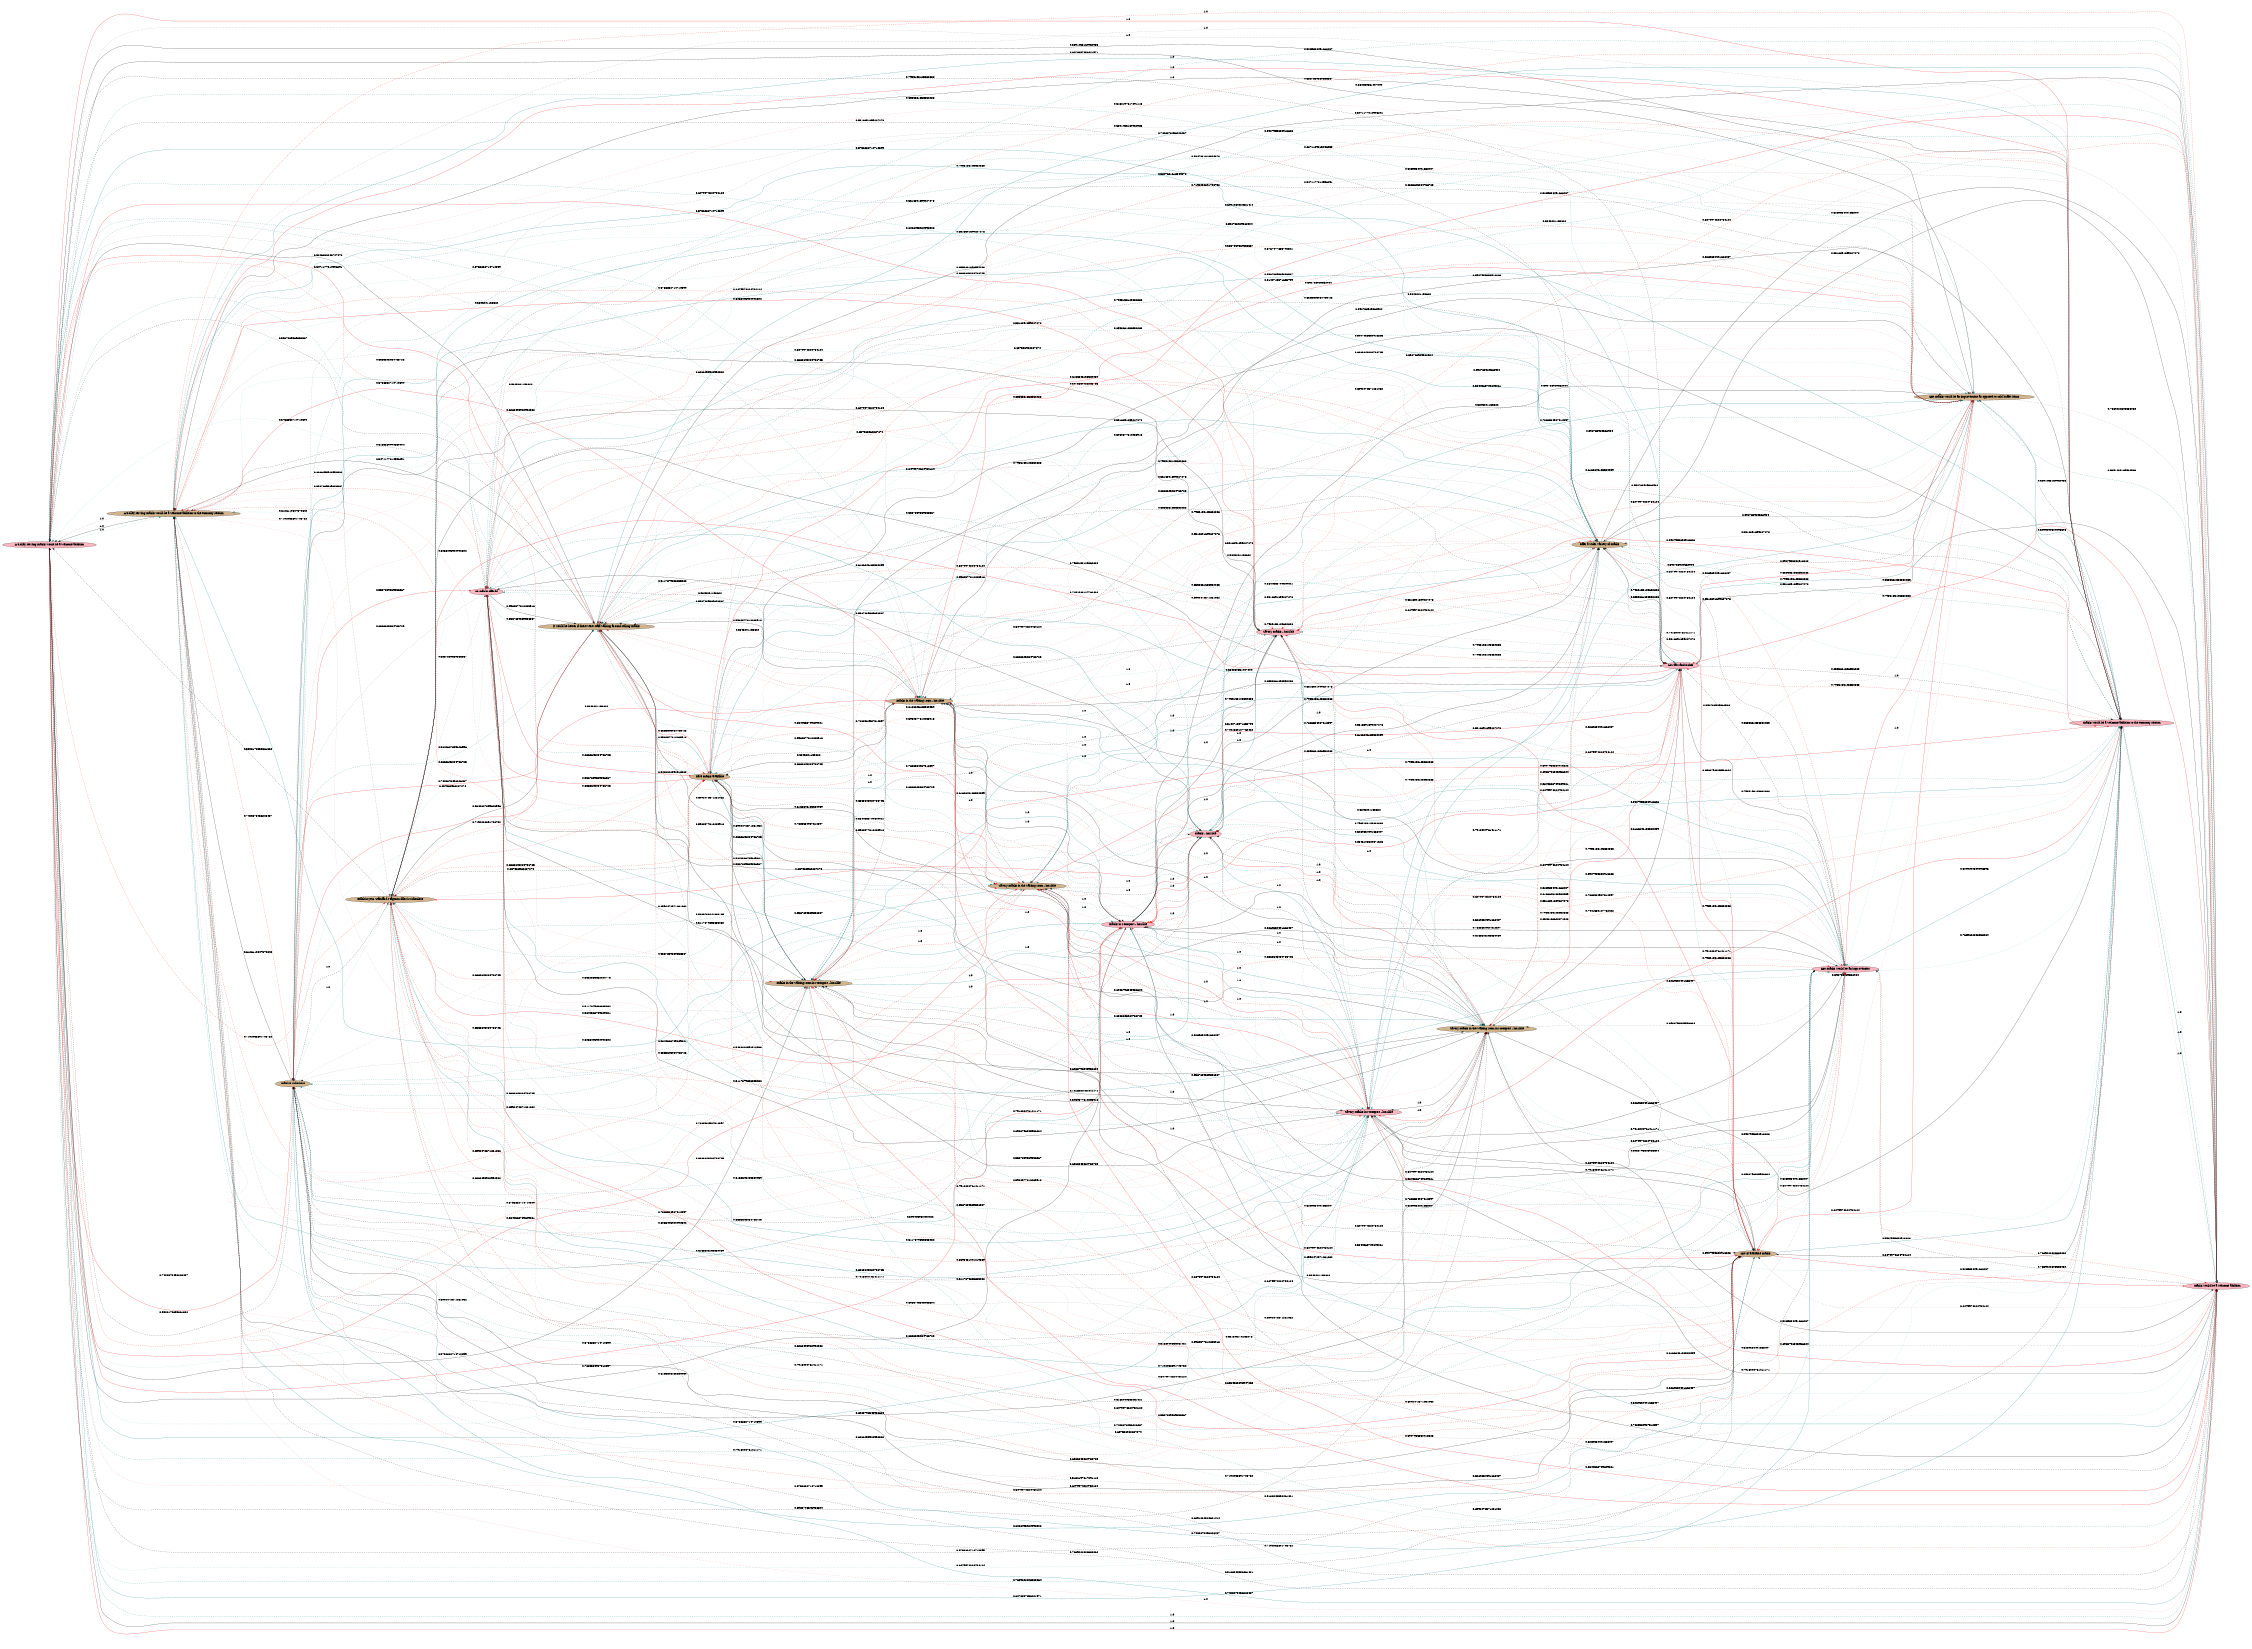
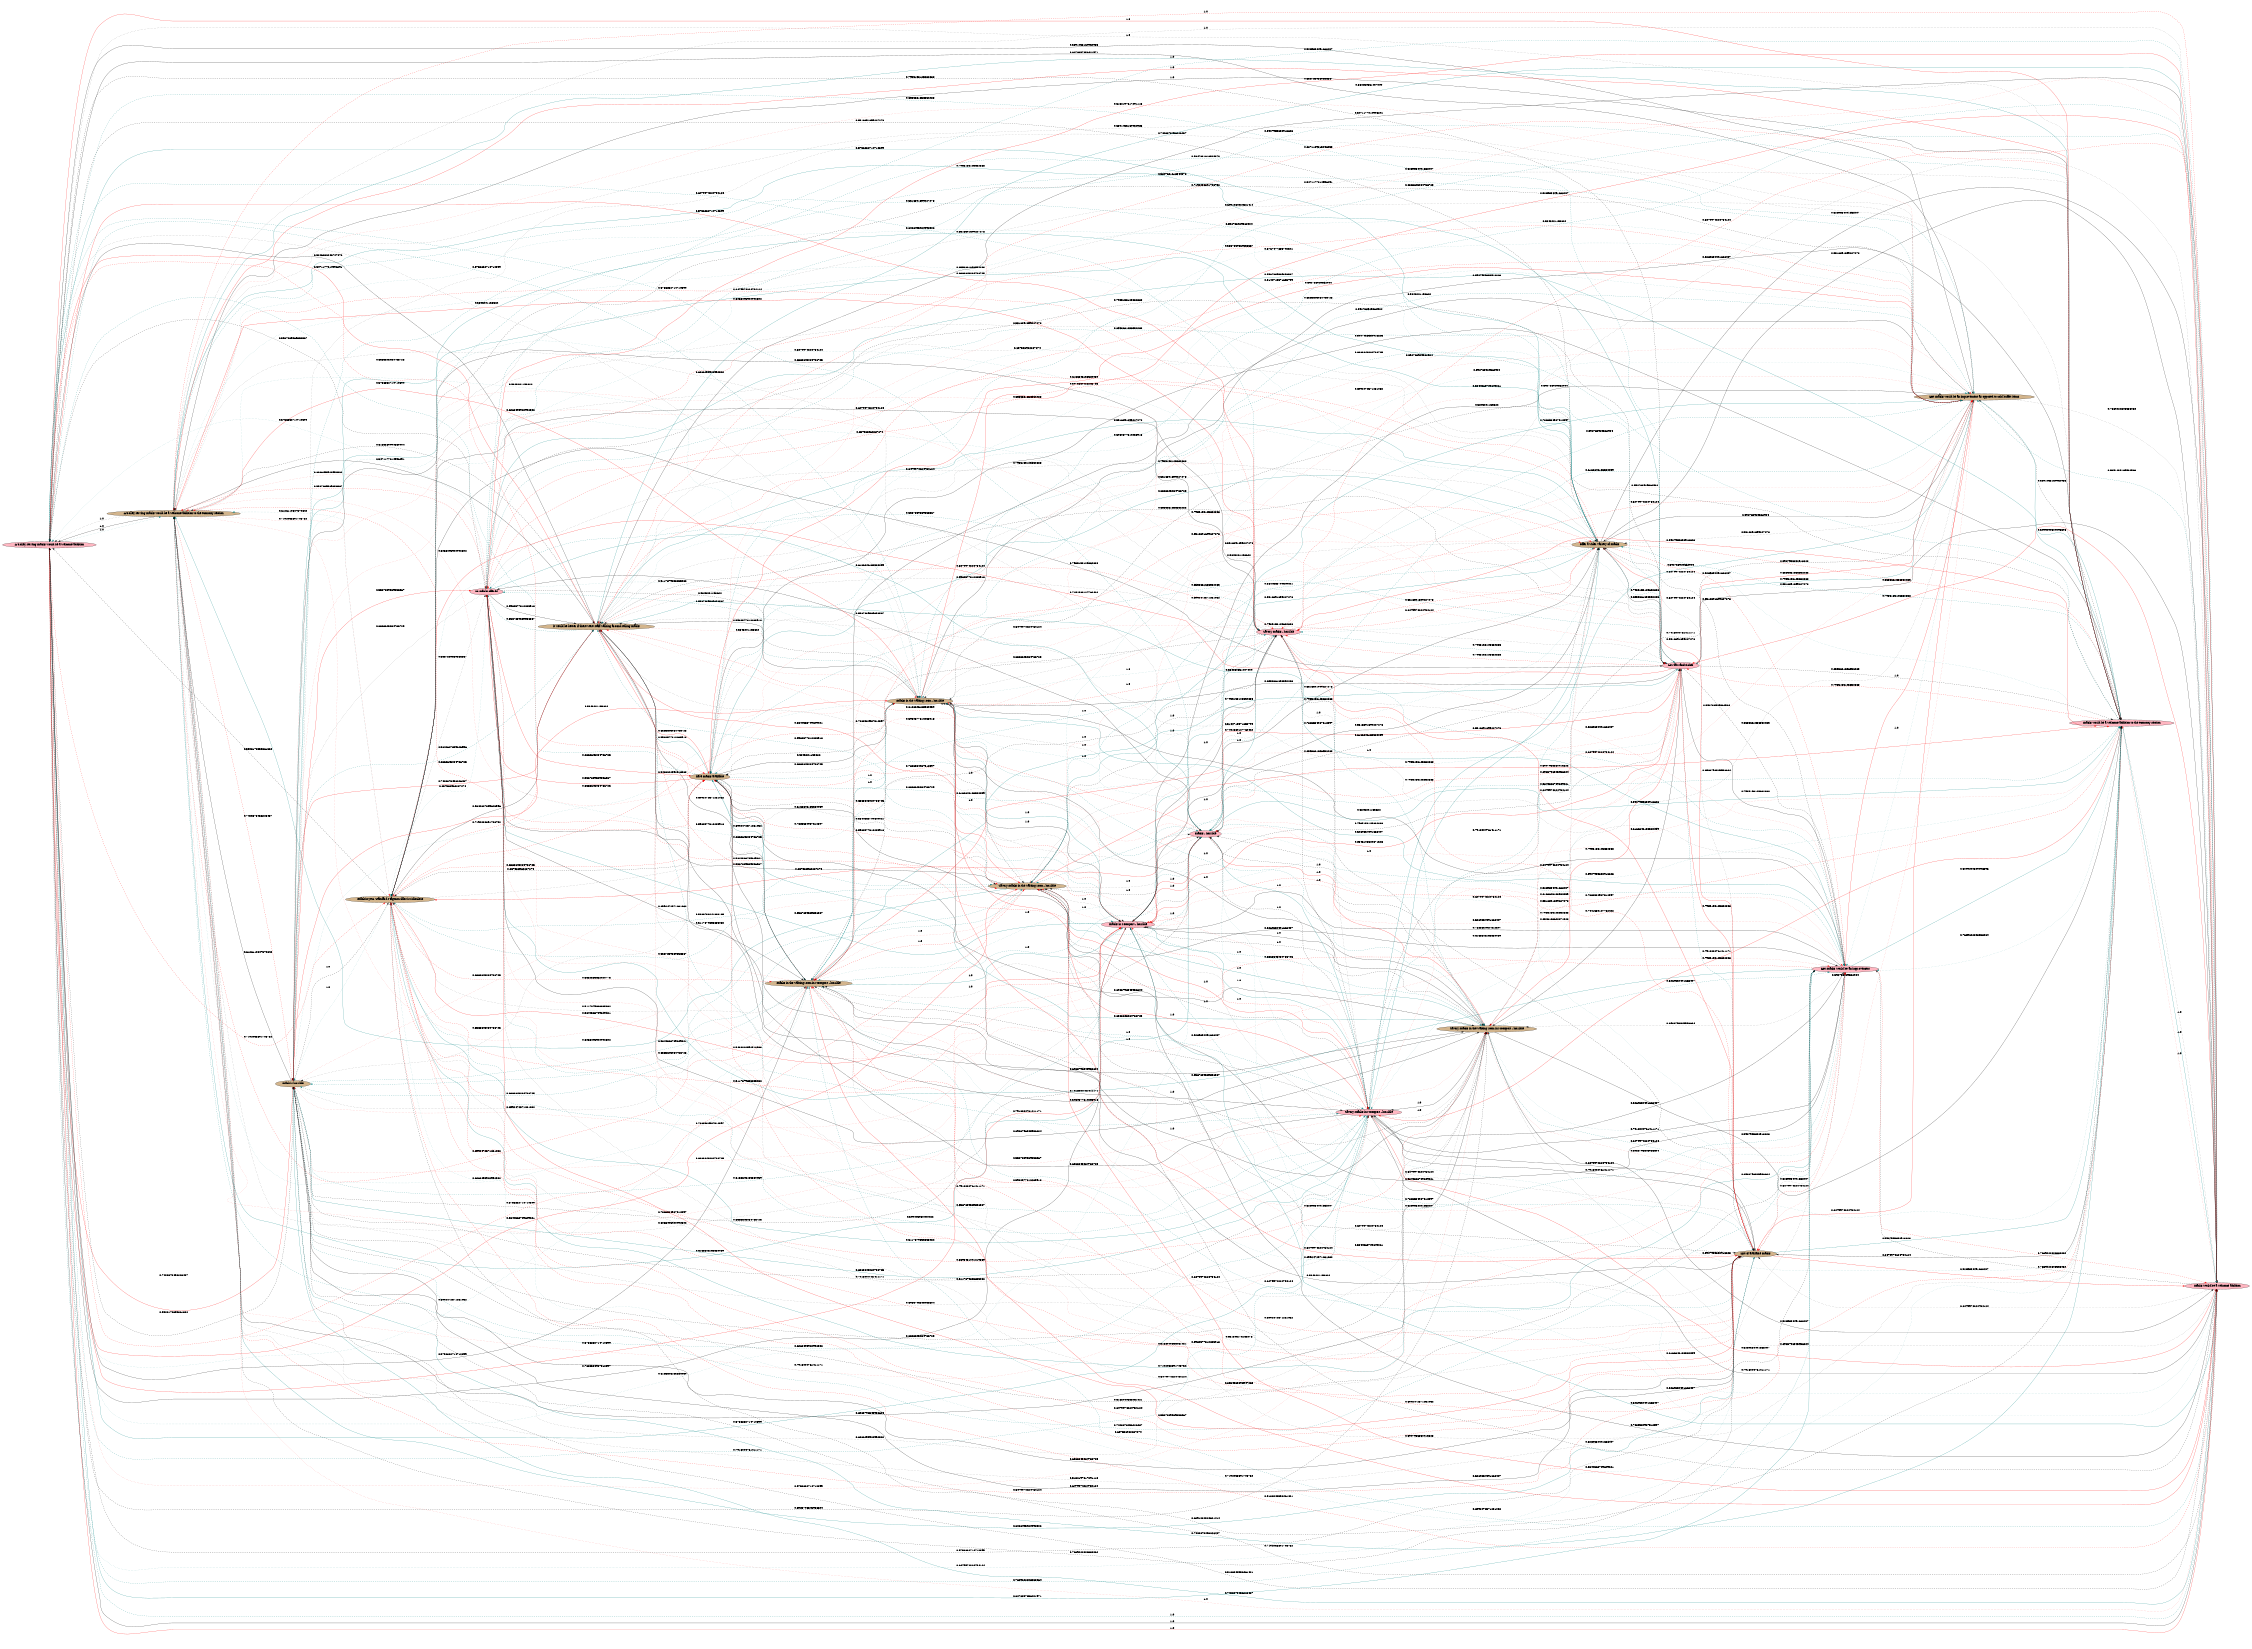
edge "snacks would be a welcome addition" -> "no snacks offered": style dashed -> solid
node "snack is ridiculous": label "snack is ridiculous" -> "snack is horrible"
